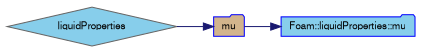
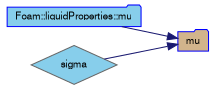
node "liquidProperties": label "liquidProperties" -> "sigma"
edge "mu" -> "Foam::liquidProperties::mu": reversed
